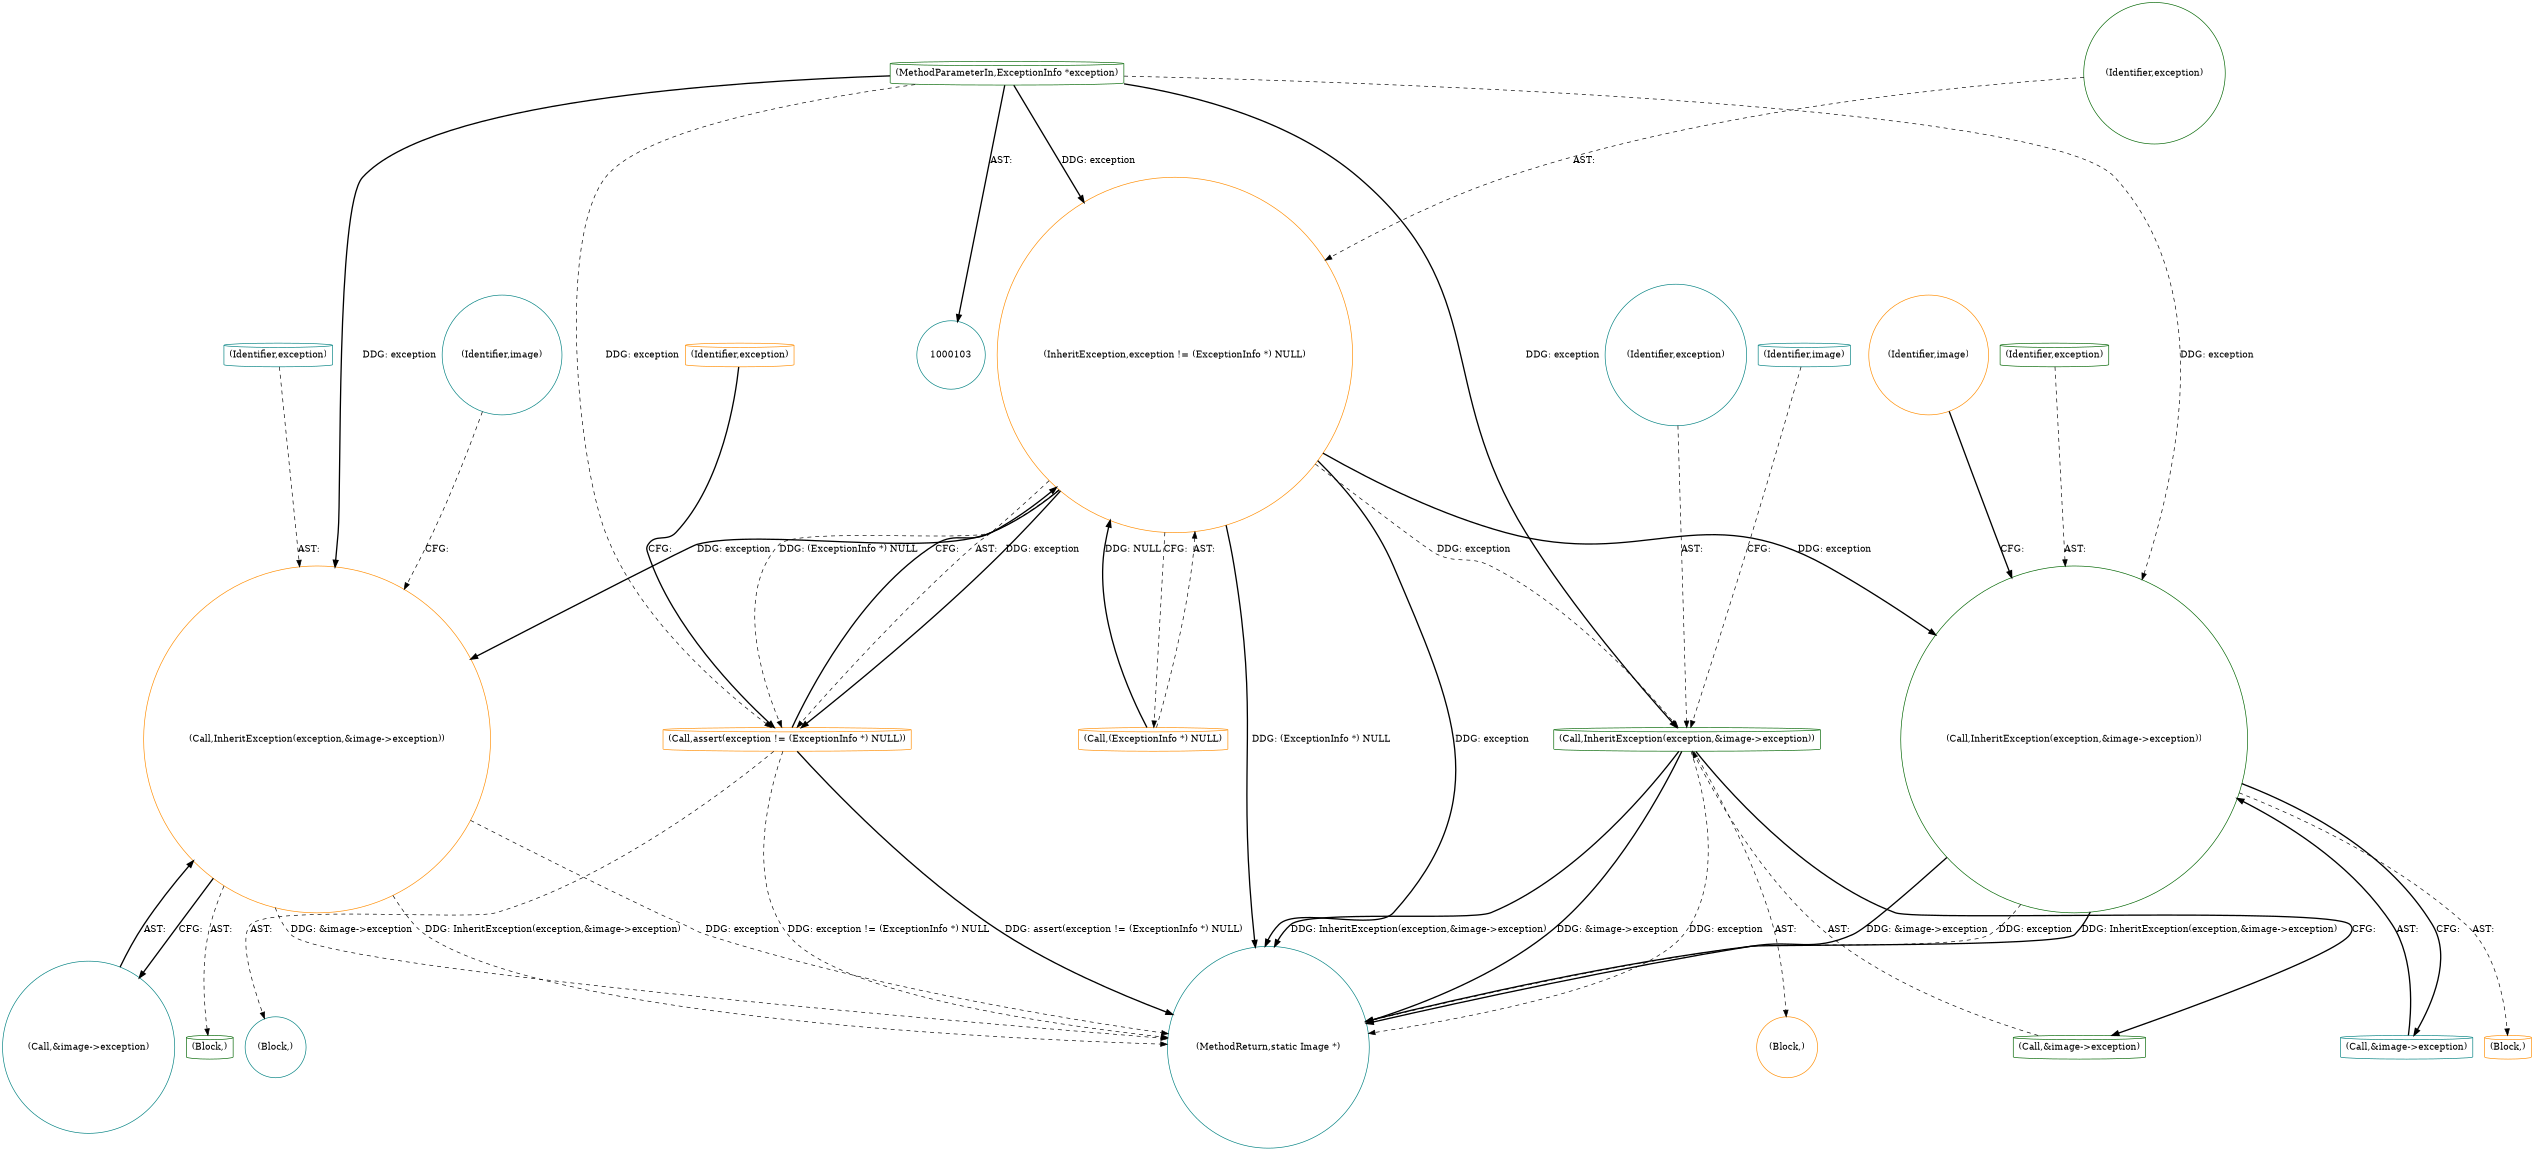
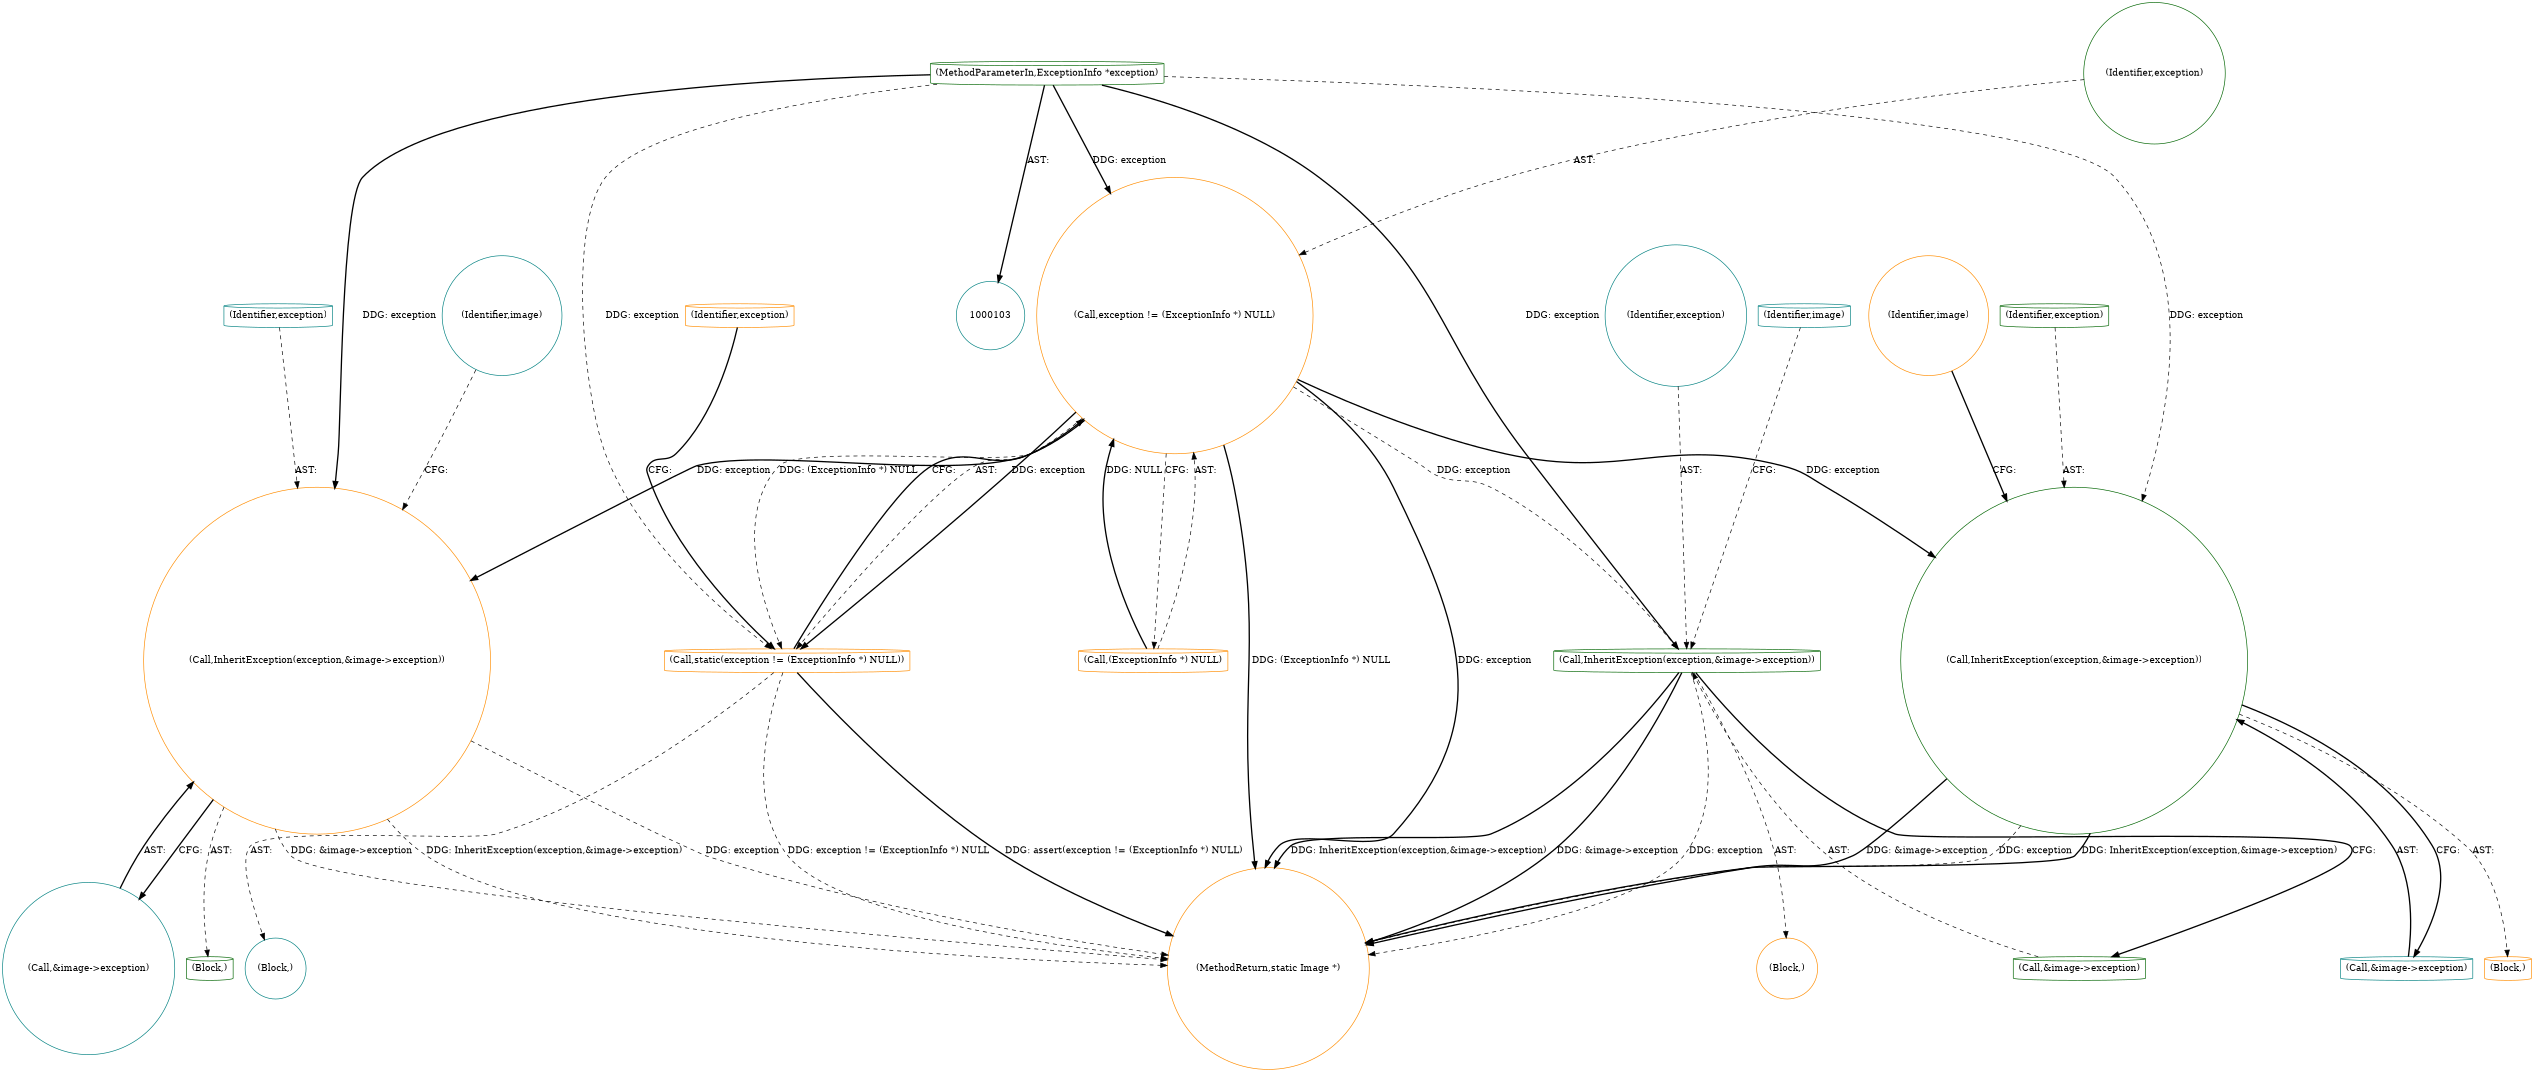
node "(InheritException,exception != (ExceptionInfo *) NULL)": label "(InheritException,exception != (ExceptionInfo *) NULL)" -> "(Call,exception != (ExceptionInfo *) NULL)"
node "(Call,assert(exception != (ExceptionInfo *) NULL))": label "(Call,assert(exception != (ExceptionInfo *) NULL))" -> "(Call,static(exception != (ExceptionInfo *) NULL))"
node "(MethodReturn,static Image *)": color teal -> darkorange
